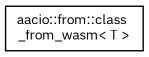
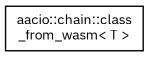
node "aacio::from::class _from_wasm< T >": label "aacio::from::class _from_wasm< T >" -> "aacio::chain::class _from_wasm< T >"
